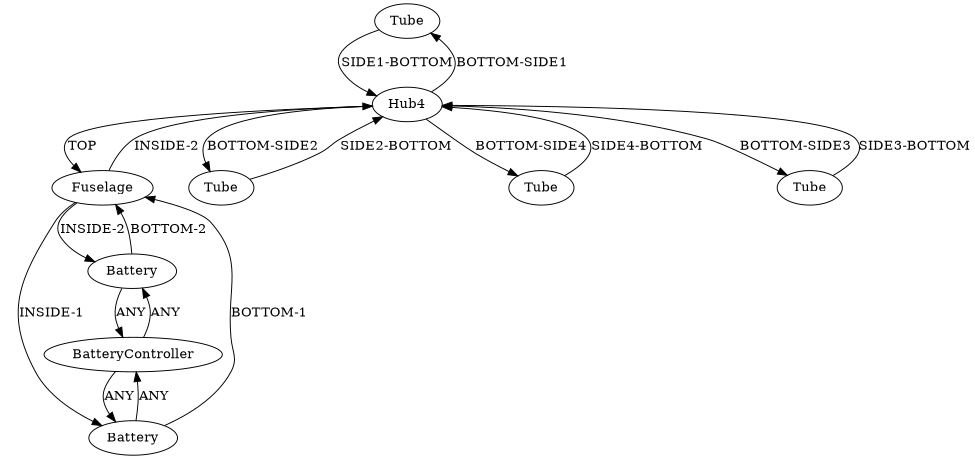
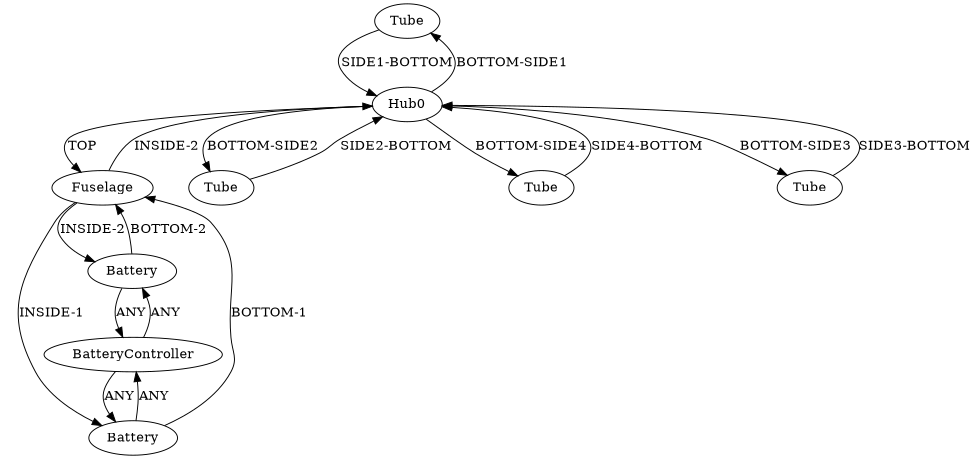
node "Hub4": label "Hub4" -> "Hub0"
